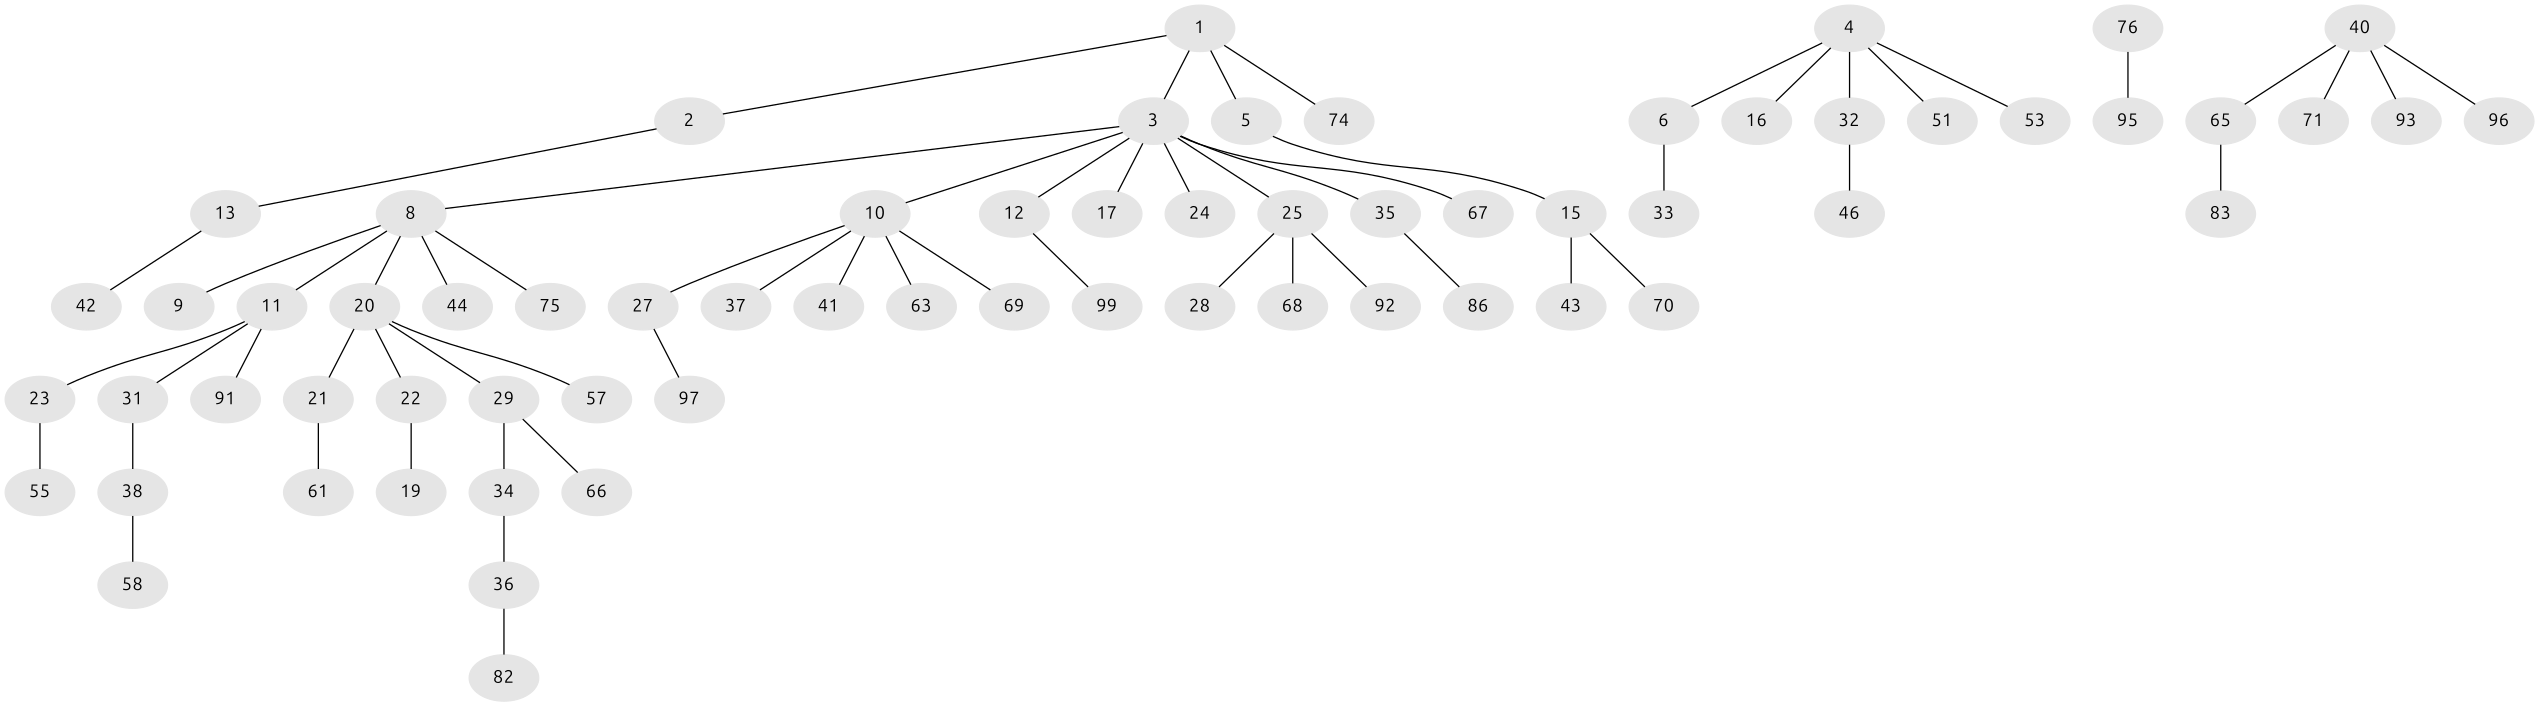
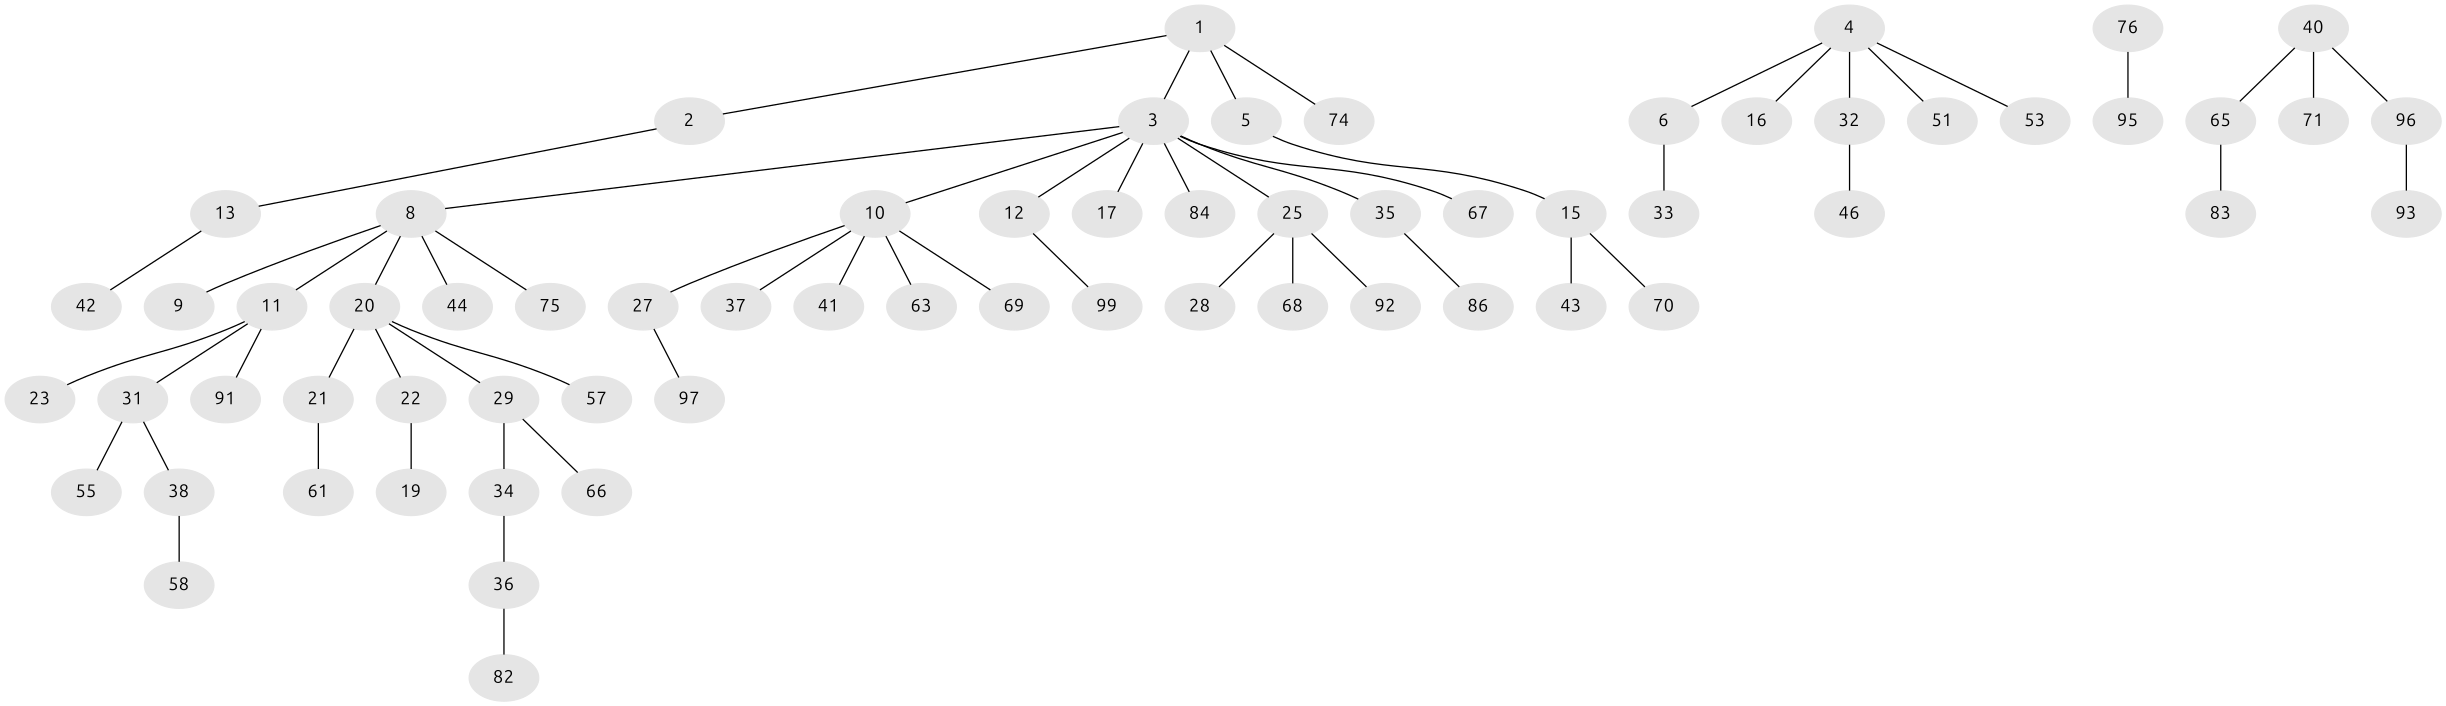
edge "40" -- "93": now "96" -- "93"
node "24": label "24" -> "84"
edge "23" -- "55": now "31" -- "55"
